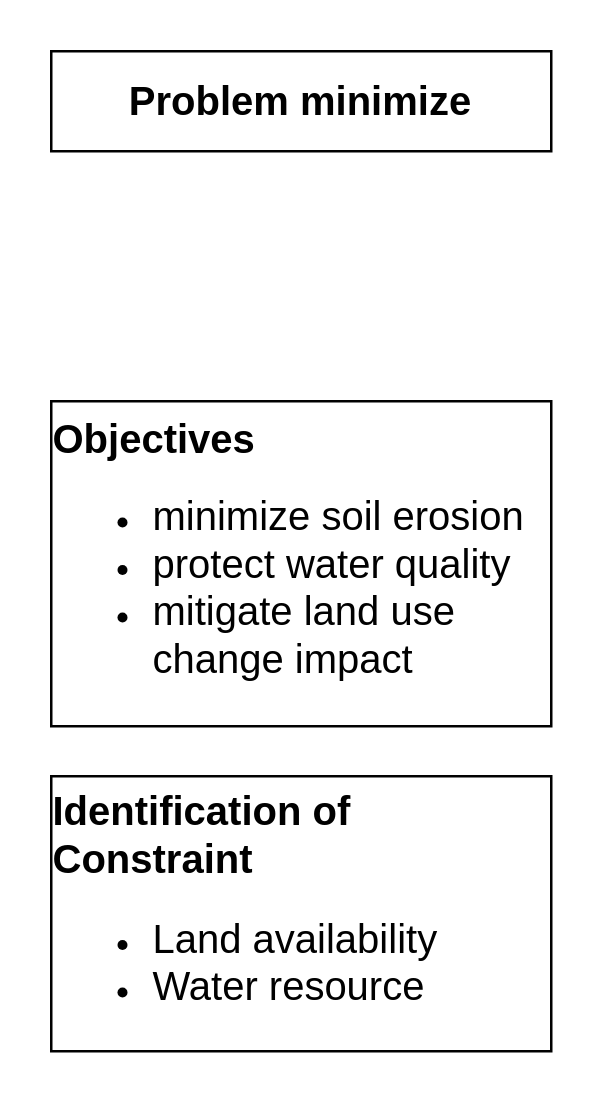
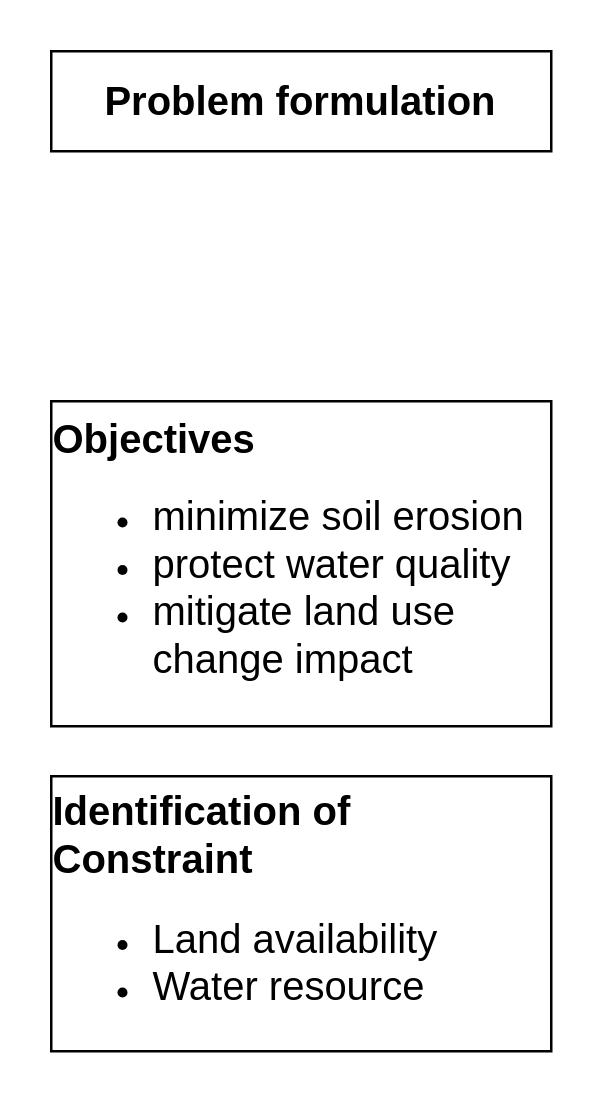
node "Problem minimize": label "Problem minimize" -> "Problem formulation"
